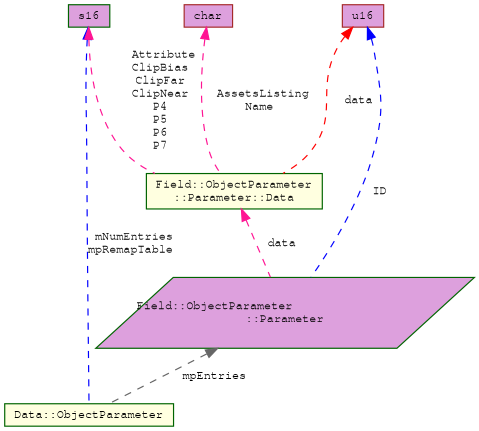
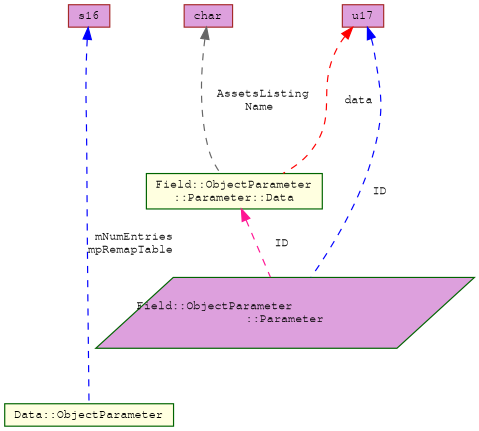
node "s16": color darkgreen -> brown
node "u16": label "u16" -> "u17"
edge "Field::ObjectParameter ::Parameter::Data" -> "char": color deeppink -> gray40
edge "Field::ObjectParameter ::Parameter::Data" -> "s16": removed, label "Attribute ClipBias ClipFar ClipNear P4 P5 P6 P7"
edge "Field::ObjectParameter ::Parameter" -> "Field::ObjectParameter ::Parameter::Data": label " data" -> " ID"
edge "Data::ObjectParameter" -> "Field::ObjectParameter ::Parameter": removed, label "mpEntries"
